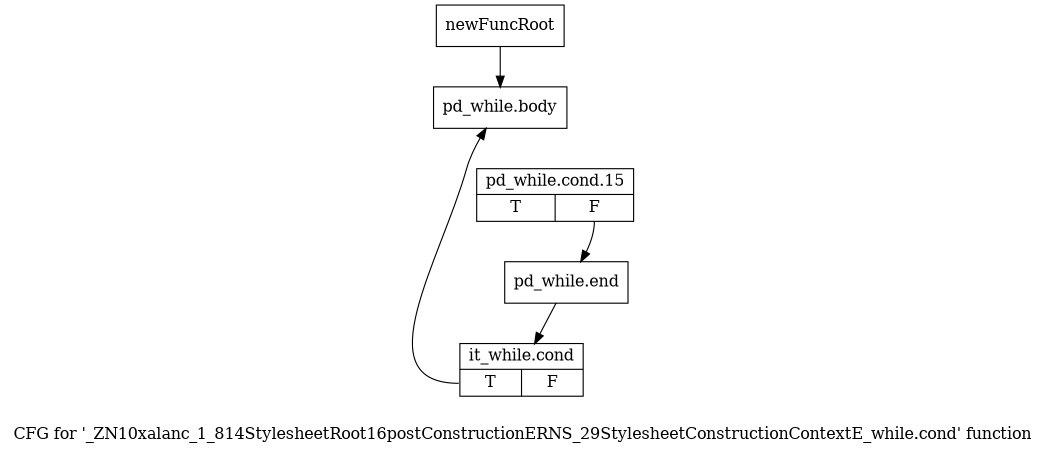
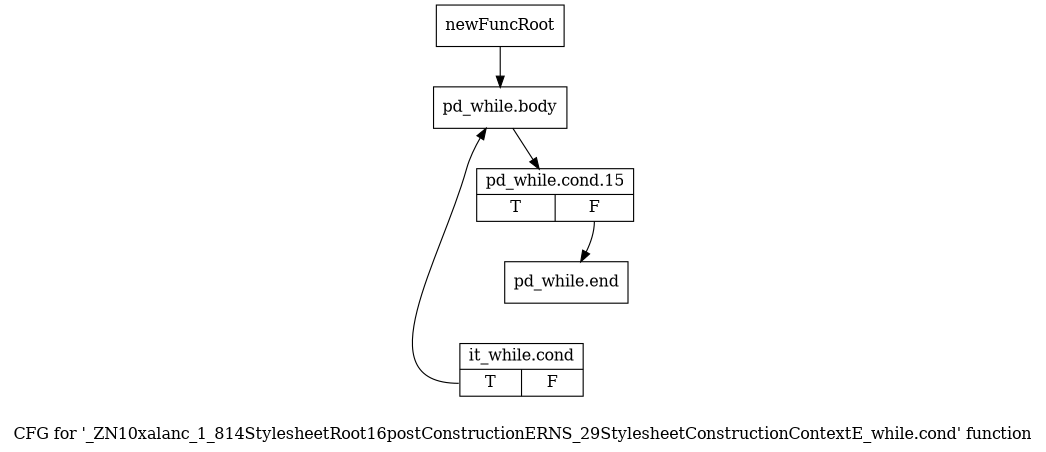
edge "pd_while.body" -> "pd_while.cond.15": added
edge "pd_while.end" -> "it_while.cond": removed
